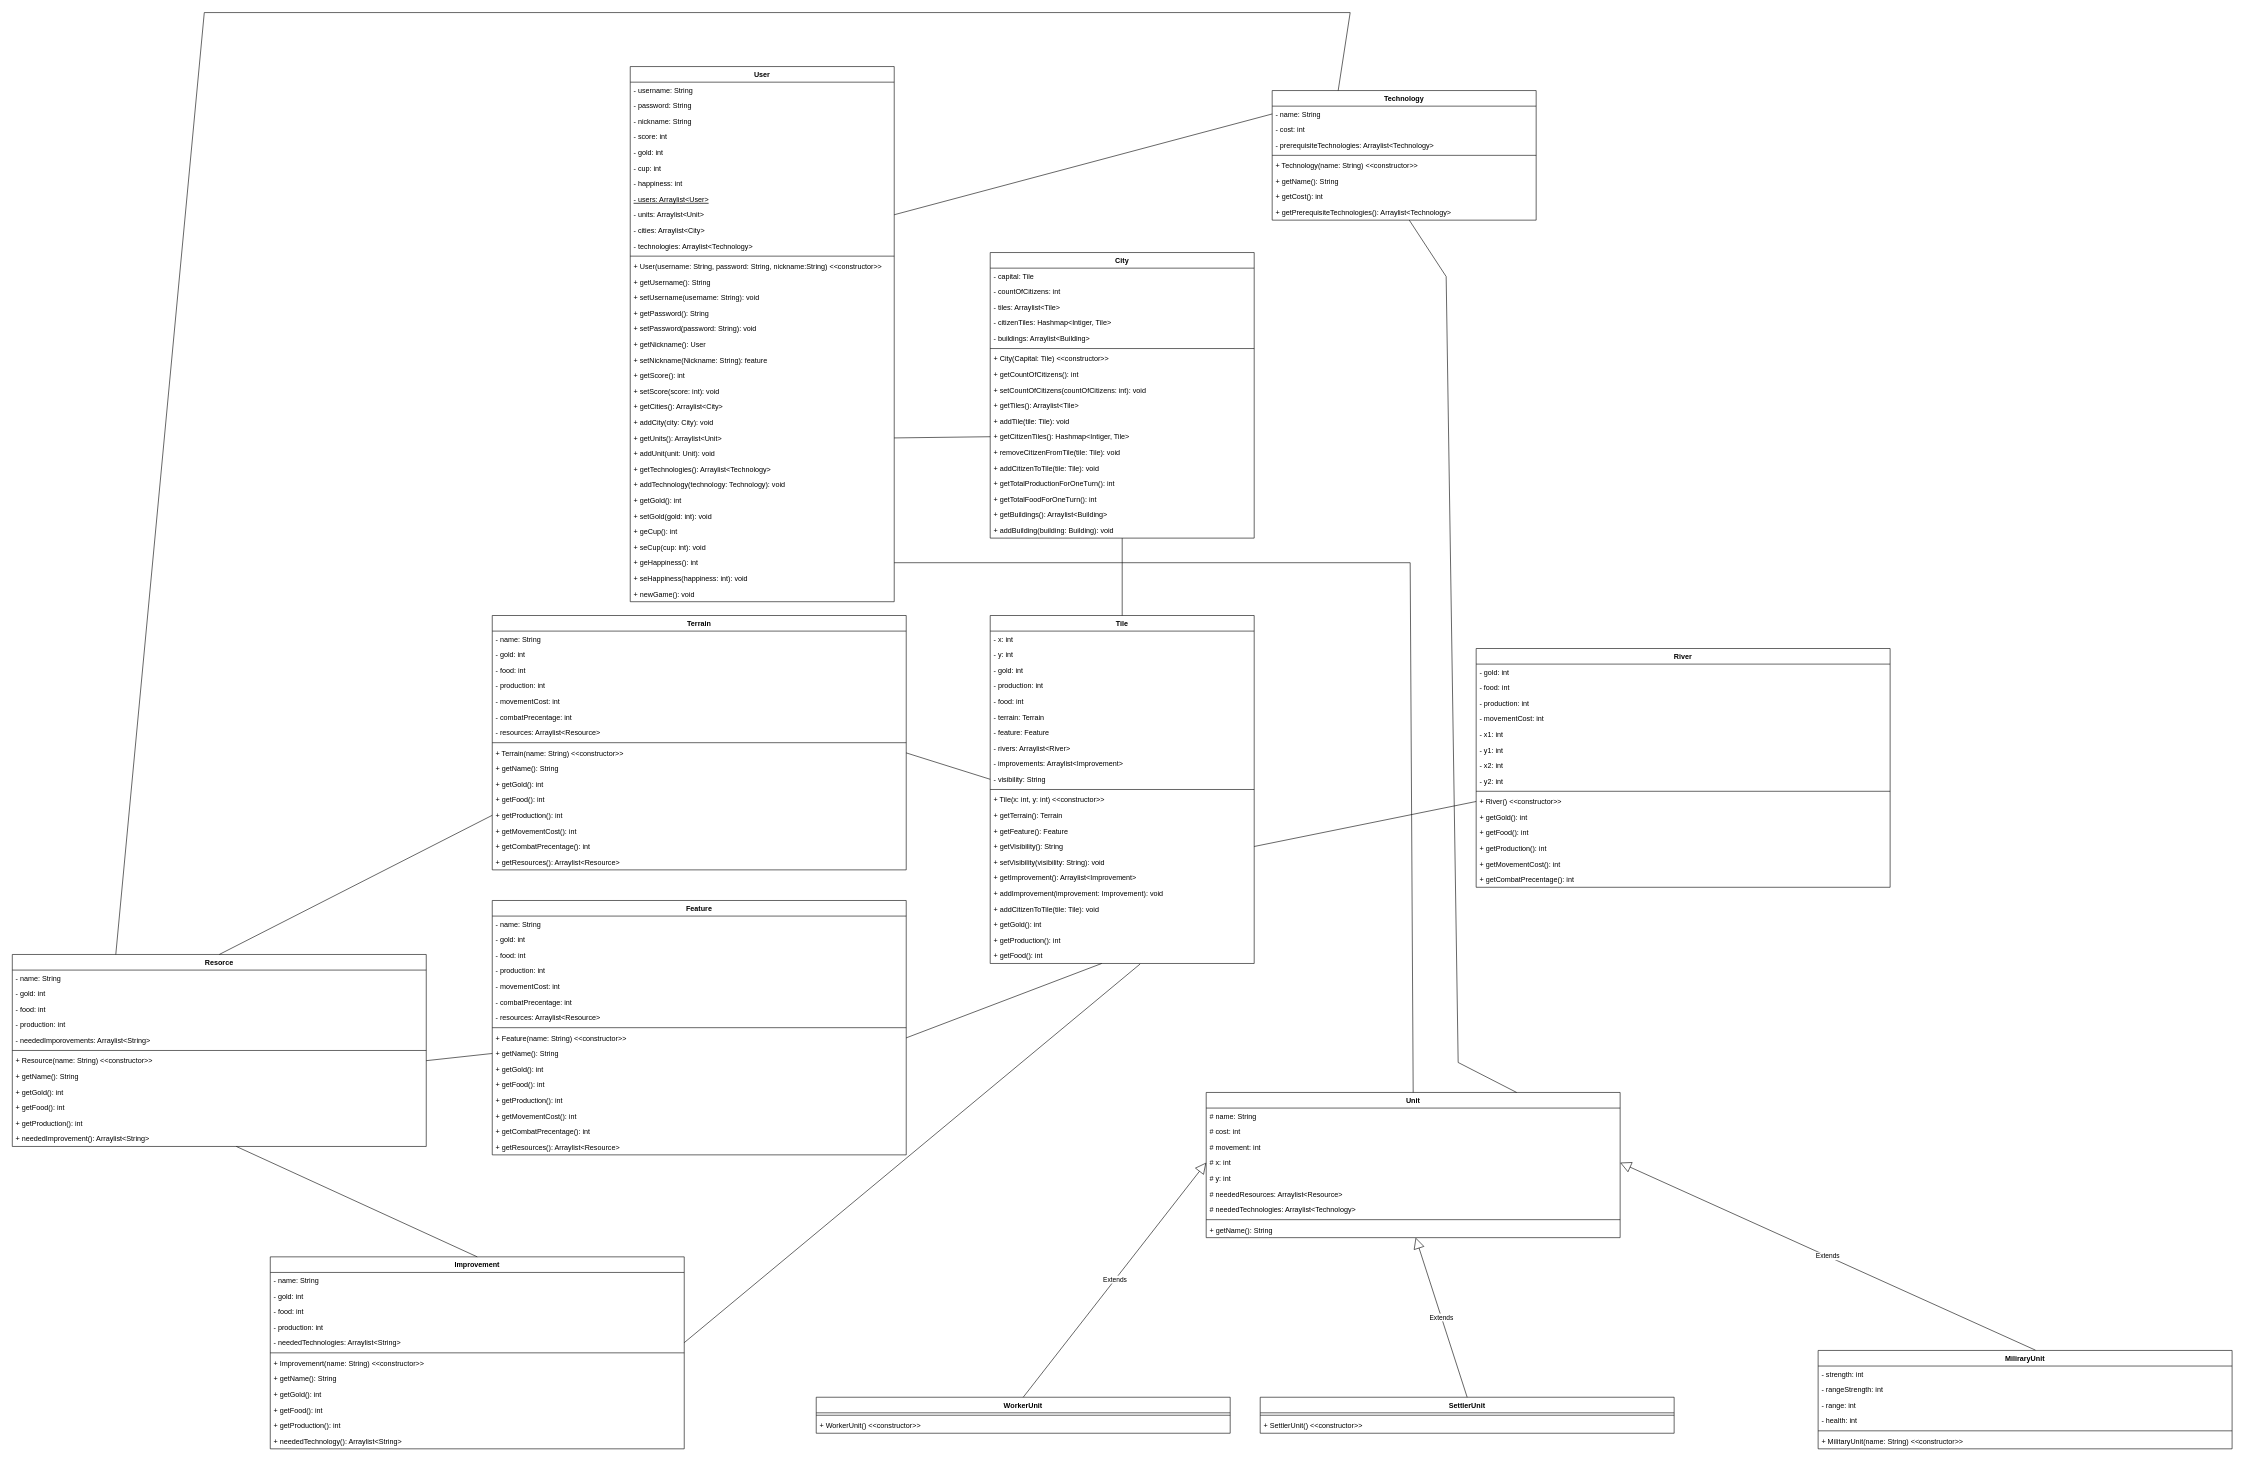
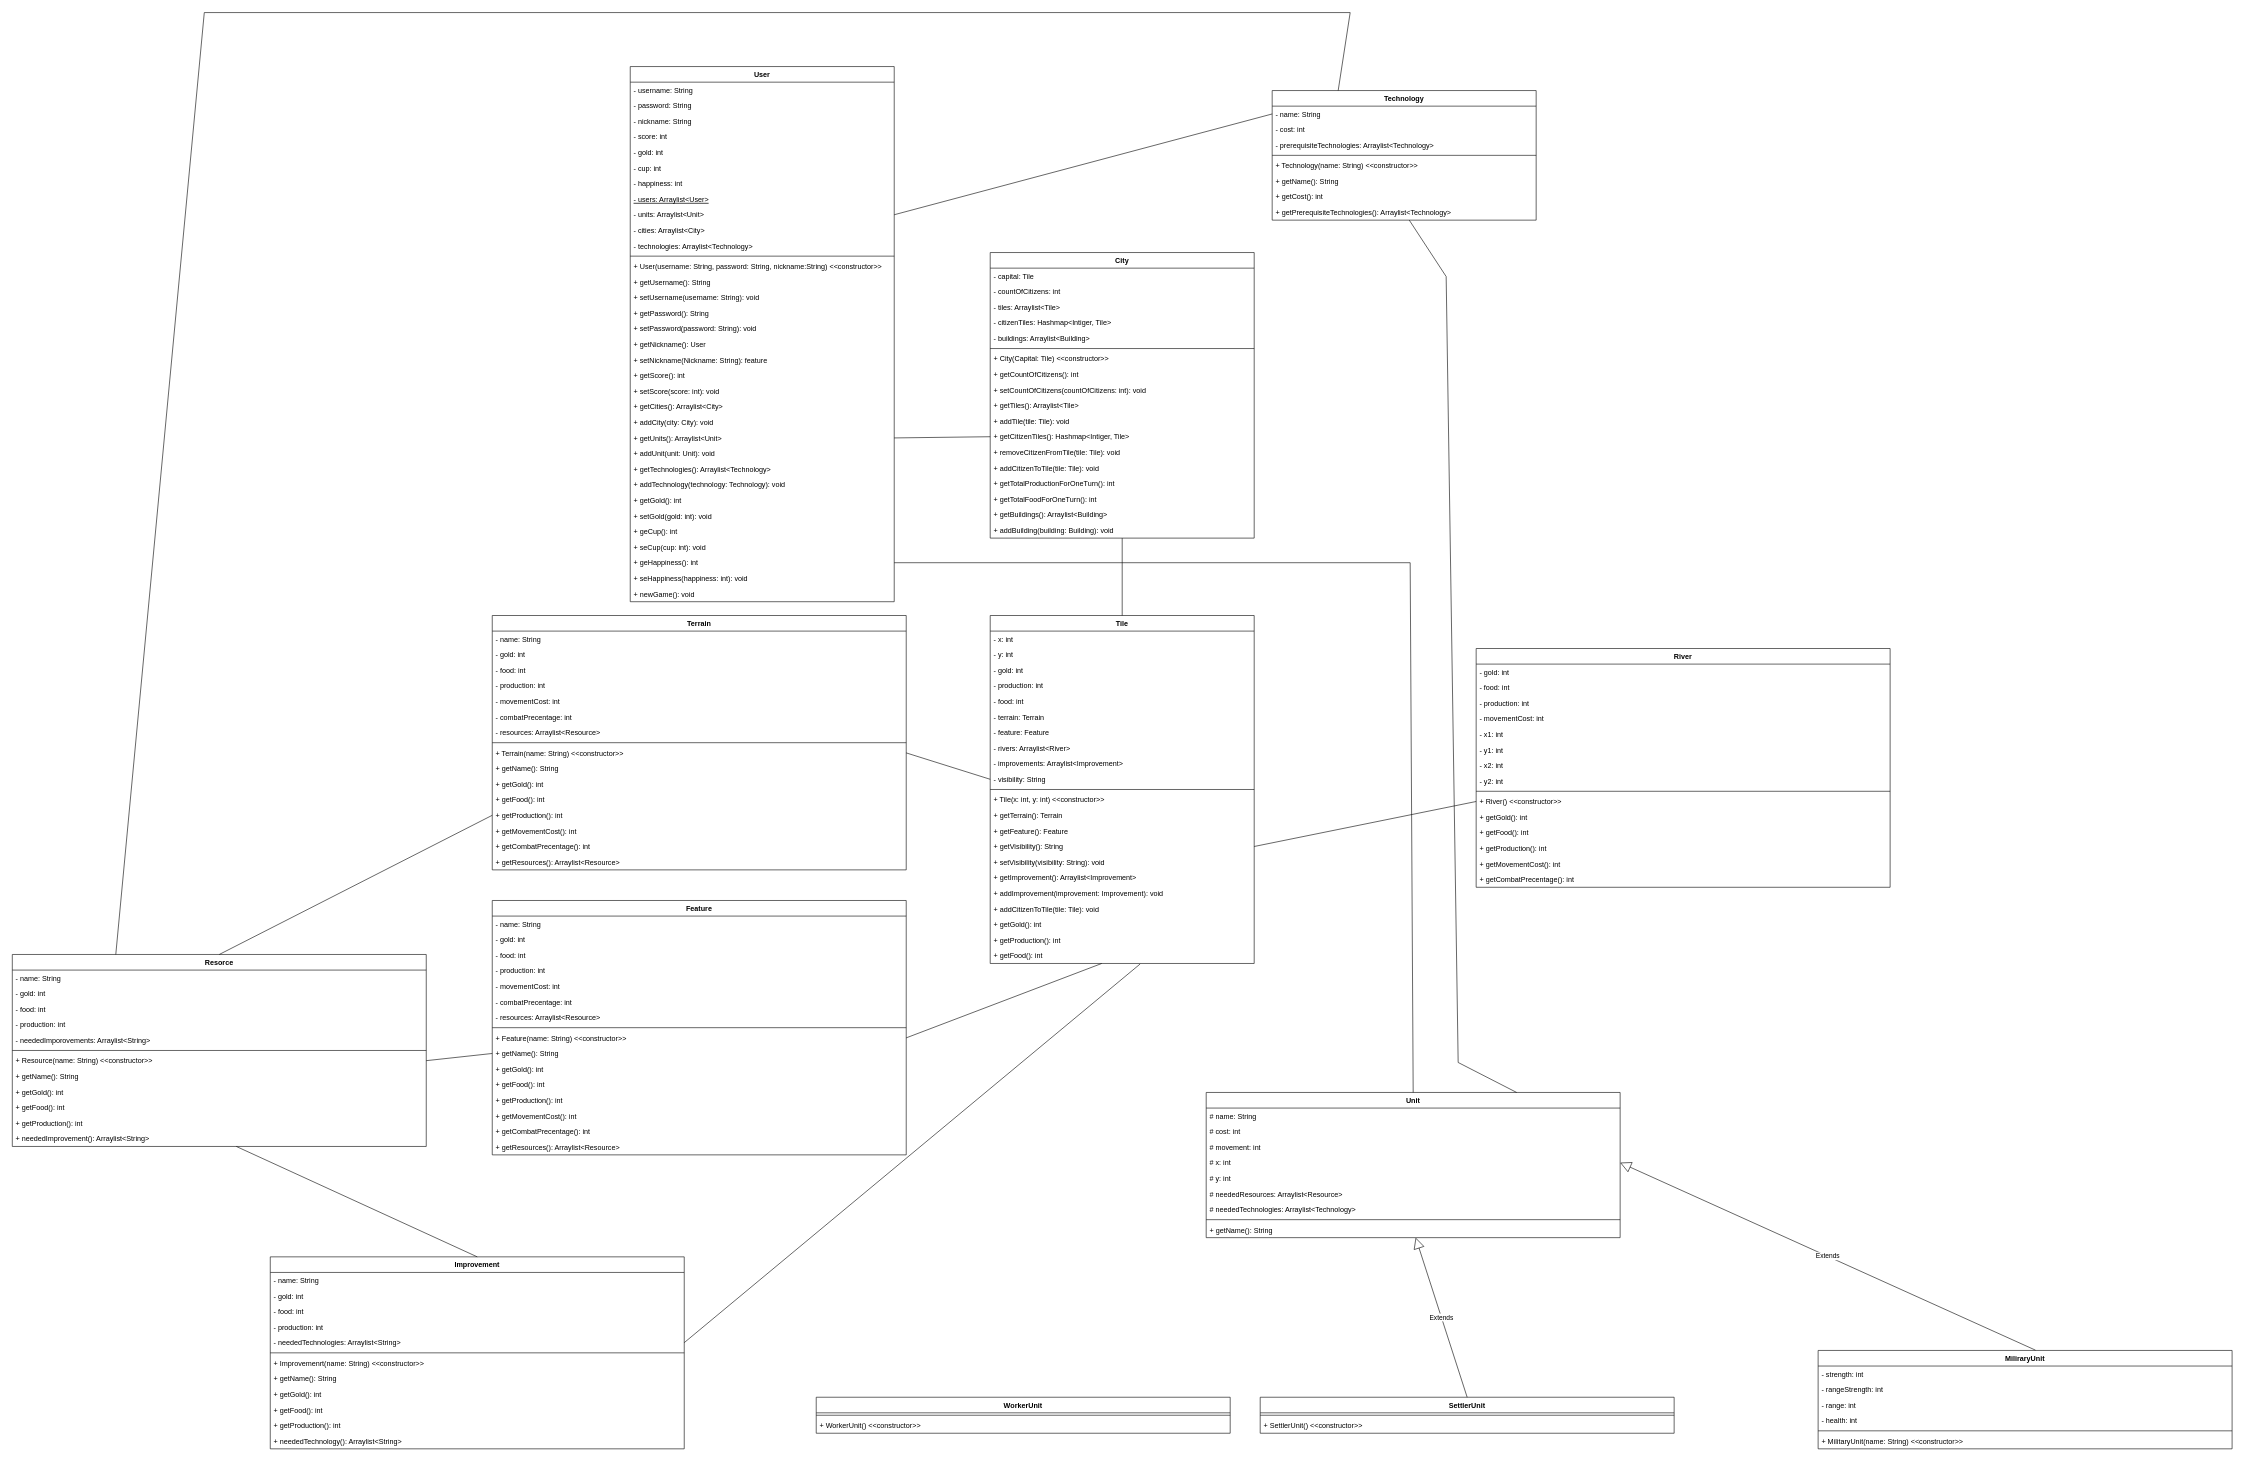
edge "WorkerUnit" -> "# x: int": removed, label "Extends"
